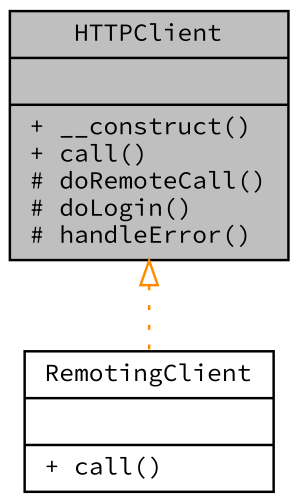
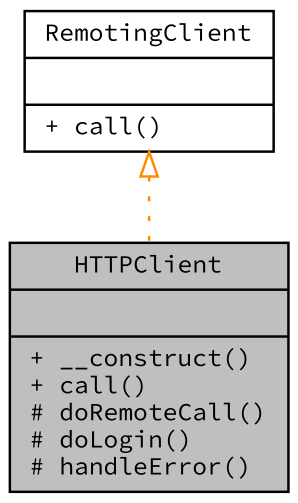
edge "RemotingClient" -> "HTTPClient": reversed
